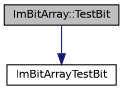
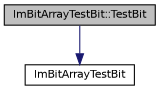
node "ImBitArray::TestBit": label "ImBitArray::TestBit" -> "ImBitArrayTestBit::TestBit"
